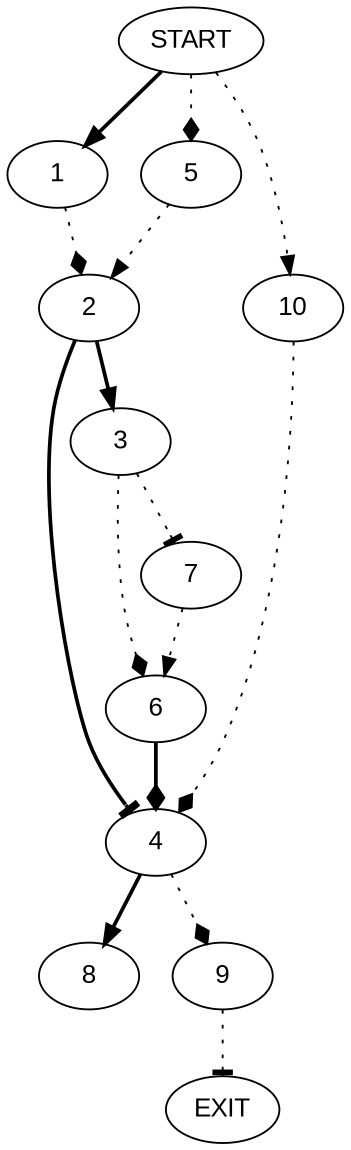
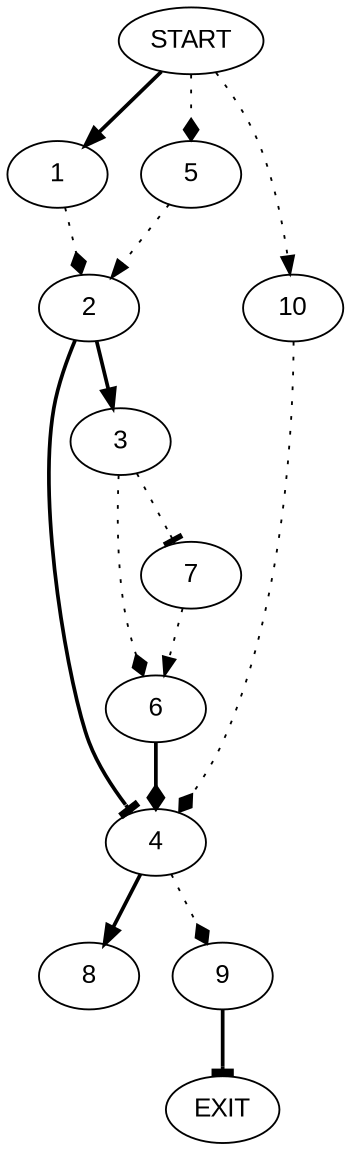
edge "9" -> "EXIT": style dotted -> bold
